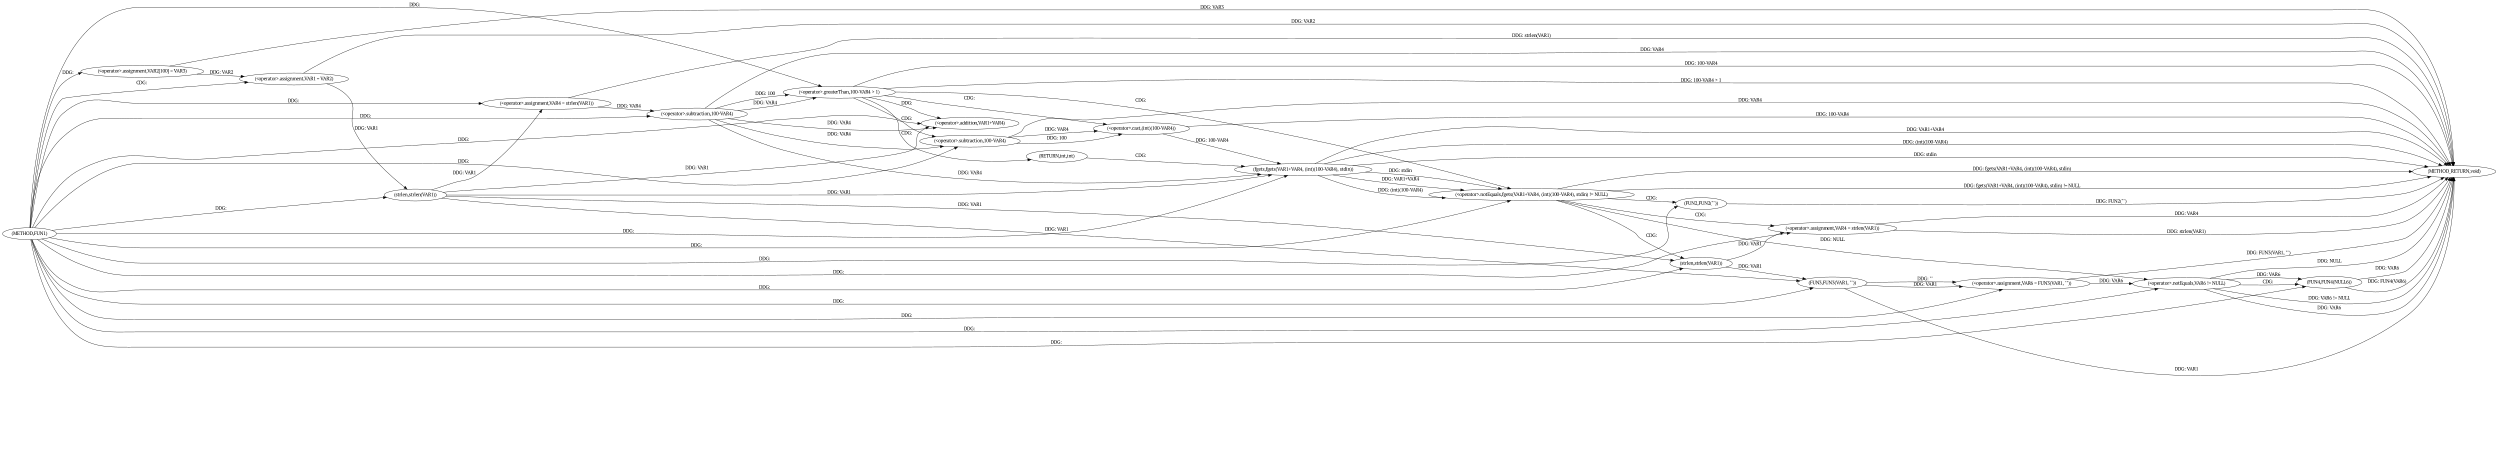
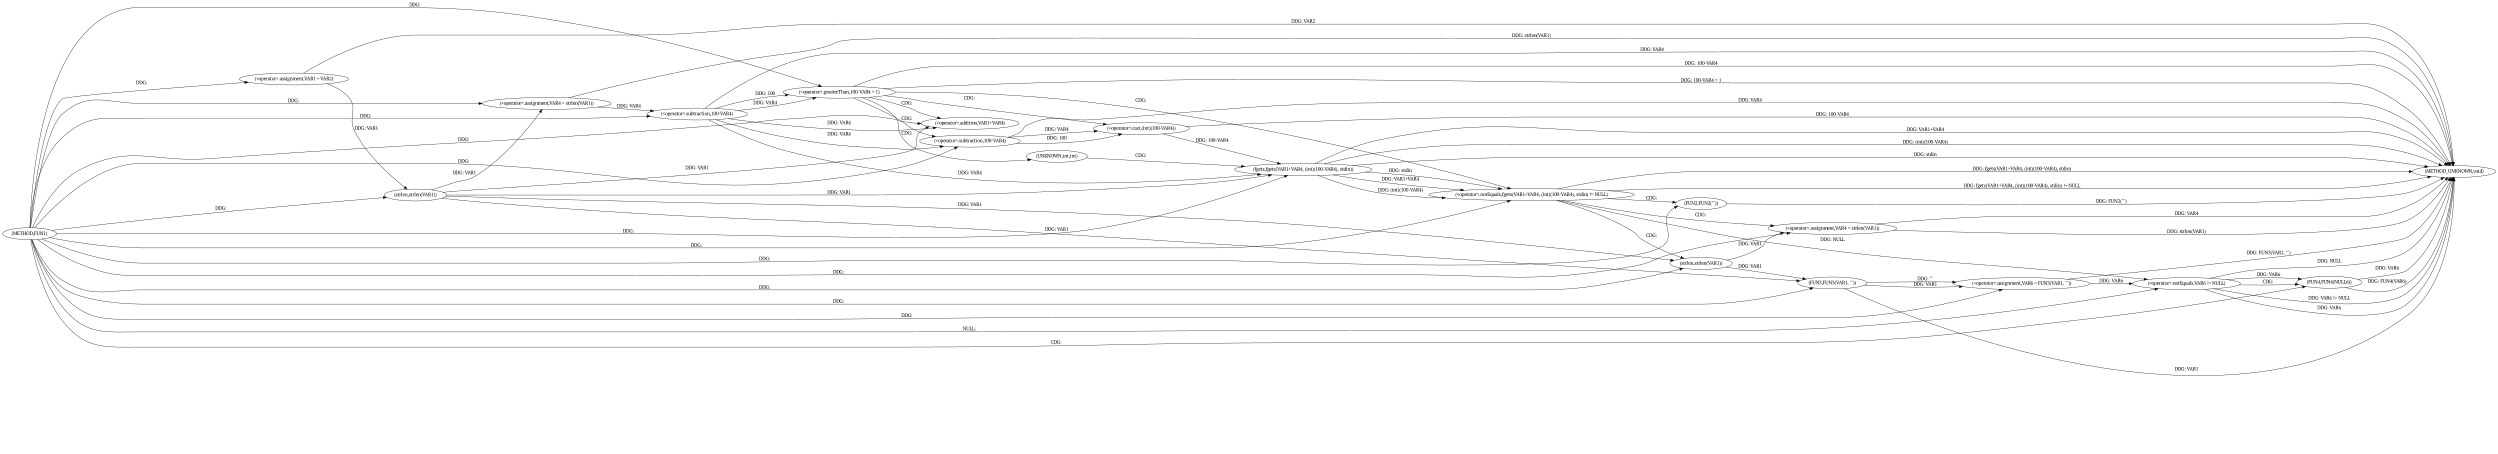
node "(<operator>.assignment,VAR2[100] = VAR3)": removed
edge "(METHOD,FUN1)" -> "(<operator>.assignment,VAR1 = VAR2)": label "CDG: " -> "DDG: "
edge "(<operator>.greaterThan,100-VAR4 > 1)" -> "(<operator>.addition,VAR1+VAR4)": label "DDG: " -> "CDG: "
node "(RETURN,int,int)": label "(RETURN,int,int)" -> "(UNKNOWN,int,int)"
node "(METHOD_RETURN,void)": label "(METHOD_RETURN,void)" -> "(METHOD_UNKNOWN,void)"
edge "(METHOD,FUN1)" -> "(<operator>.notEquals,VAR6 != NULL)": label "DDG: " -> "NULL: "
edge "(METHOD,FUN1)" -> "(FUN4,FUN4(NULL6))": label "DDG: " -> "CDG: "
